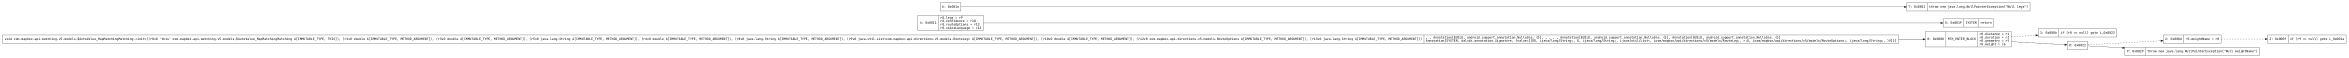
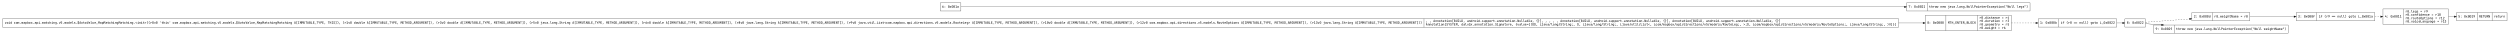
edge "3: 0x000f" -> "4: 0x0011": added
node "5: 0x0019": text "SYSTEM" -> "RETURN"
edge "2: 0x000d" -> "3: 0x000f": style dashed -> solid
edge "0: 0x0000" -> "8: 0x0022": now "1: 0x000b" -> "8: 0x0022"
